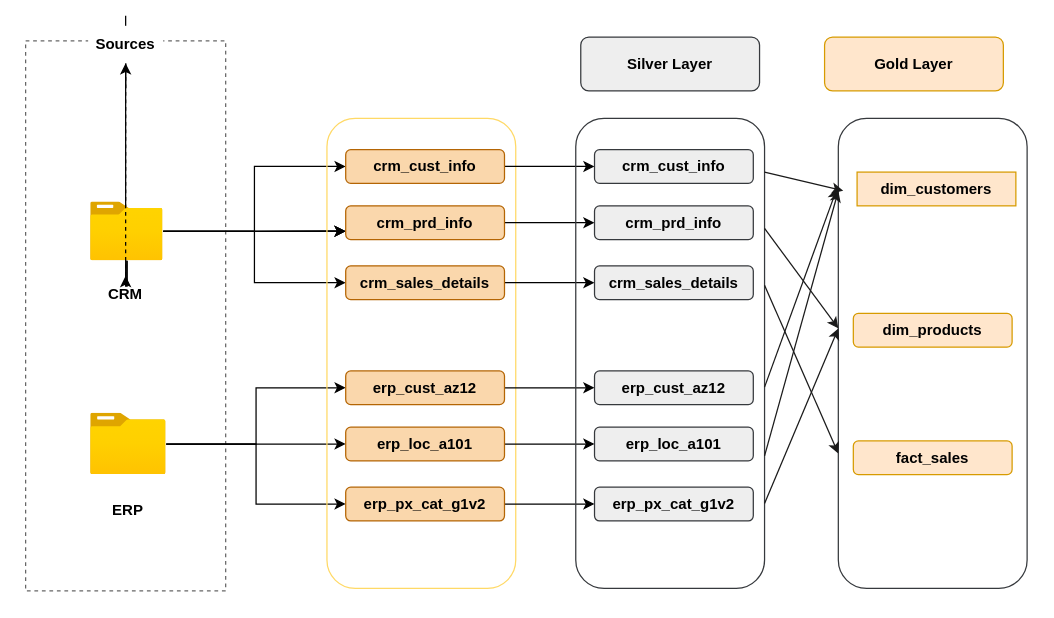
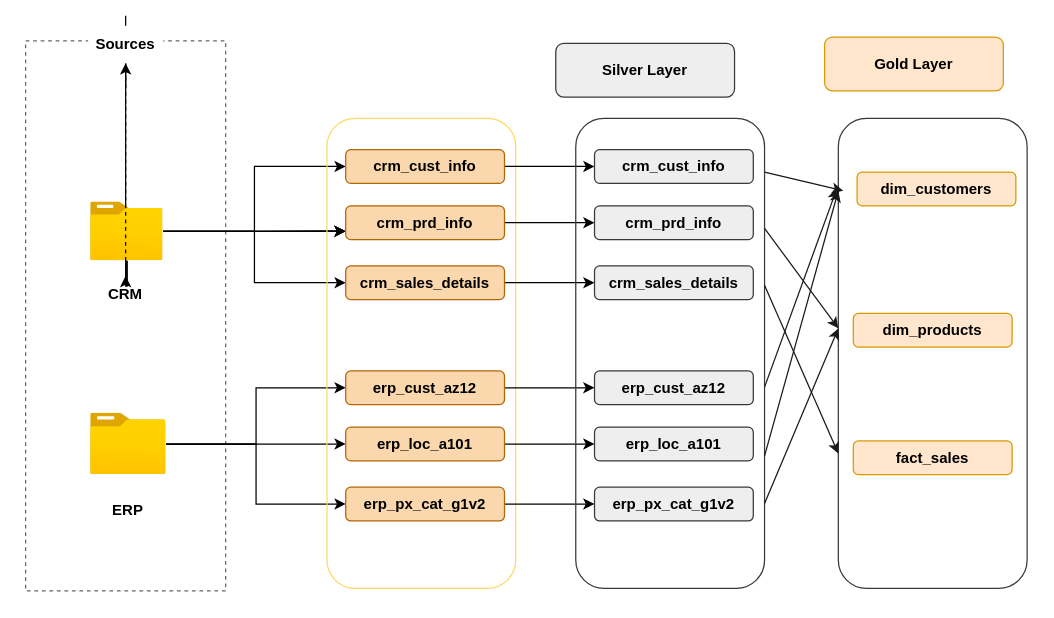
node "Silver Layer": moved (670, 64) -> (645, 70)
node "dim_customers": shape rectangle -> rounded rectangle
